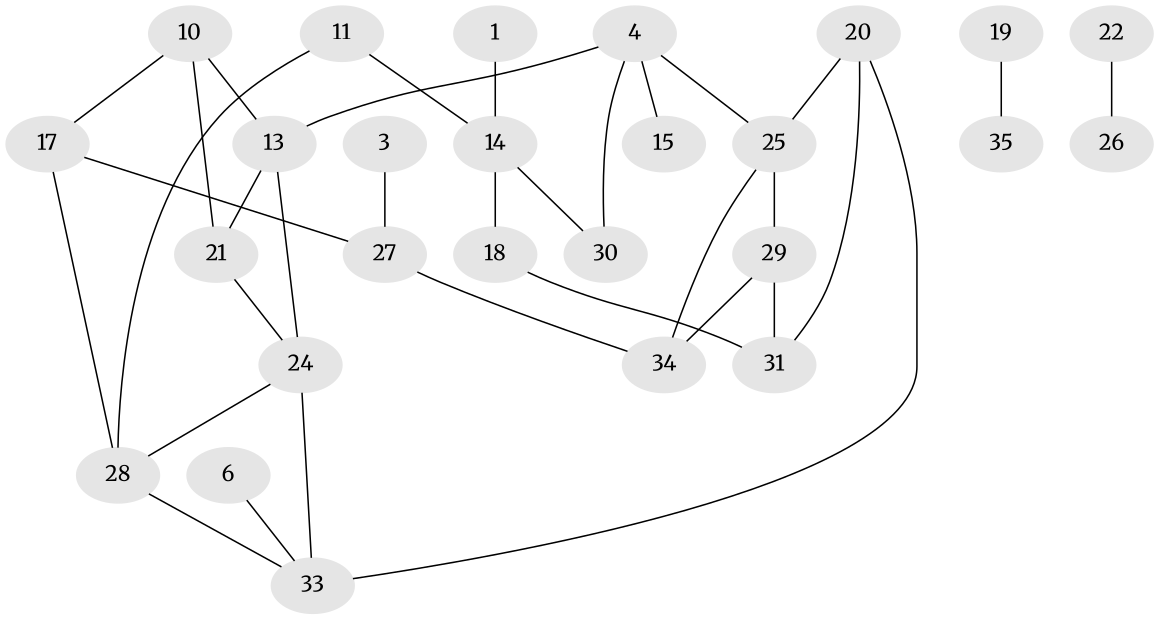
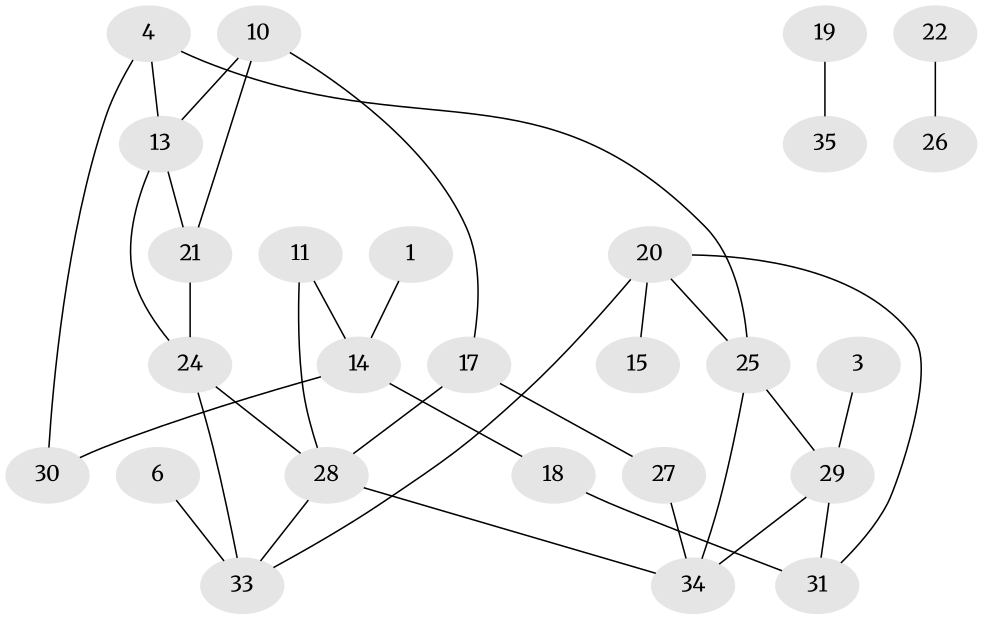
edge "4" -- "15": now "20" -- "15"
edge "3" -- "27": now "3" -- "29"
edge "28" -- "34": added
